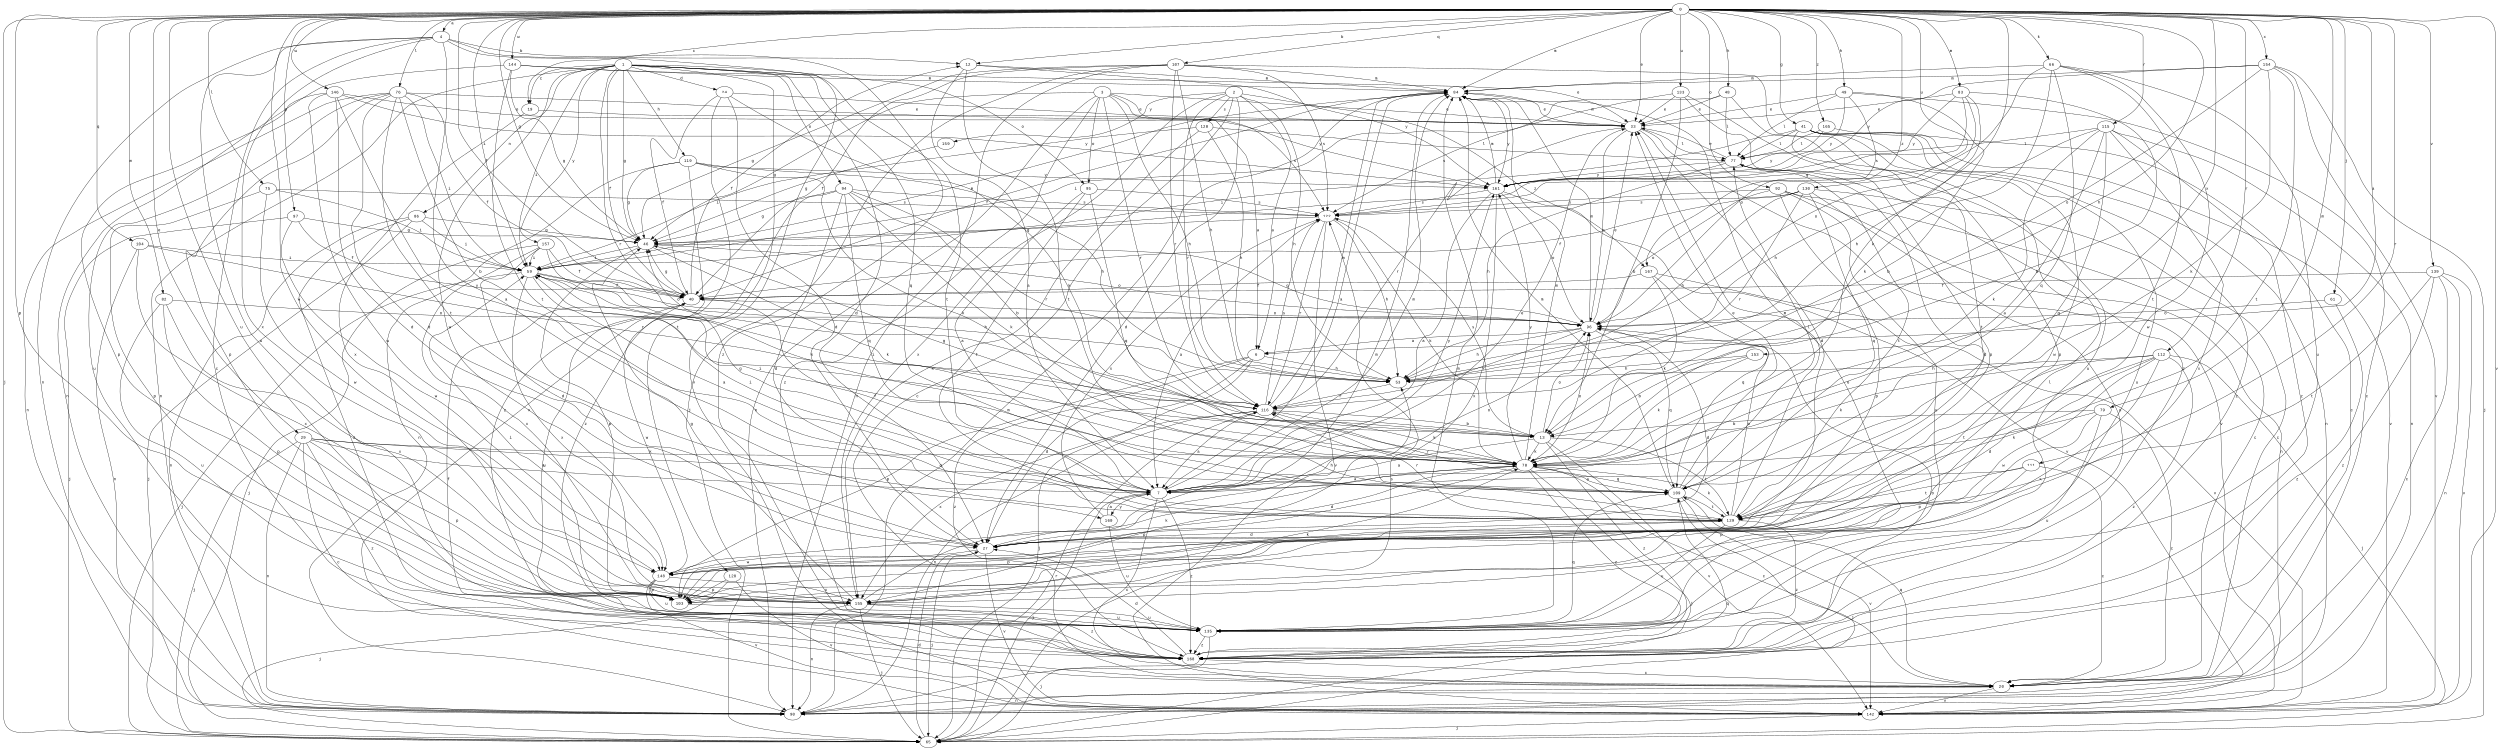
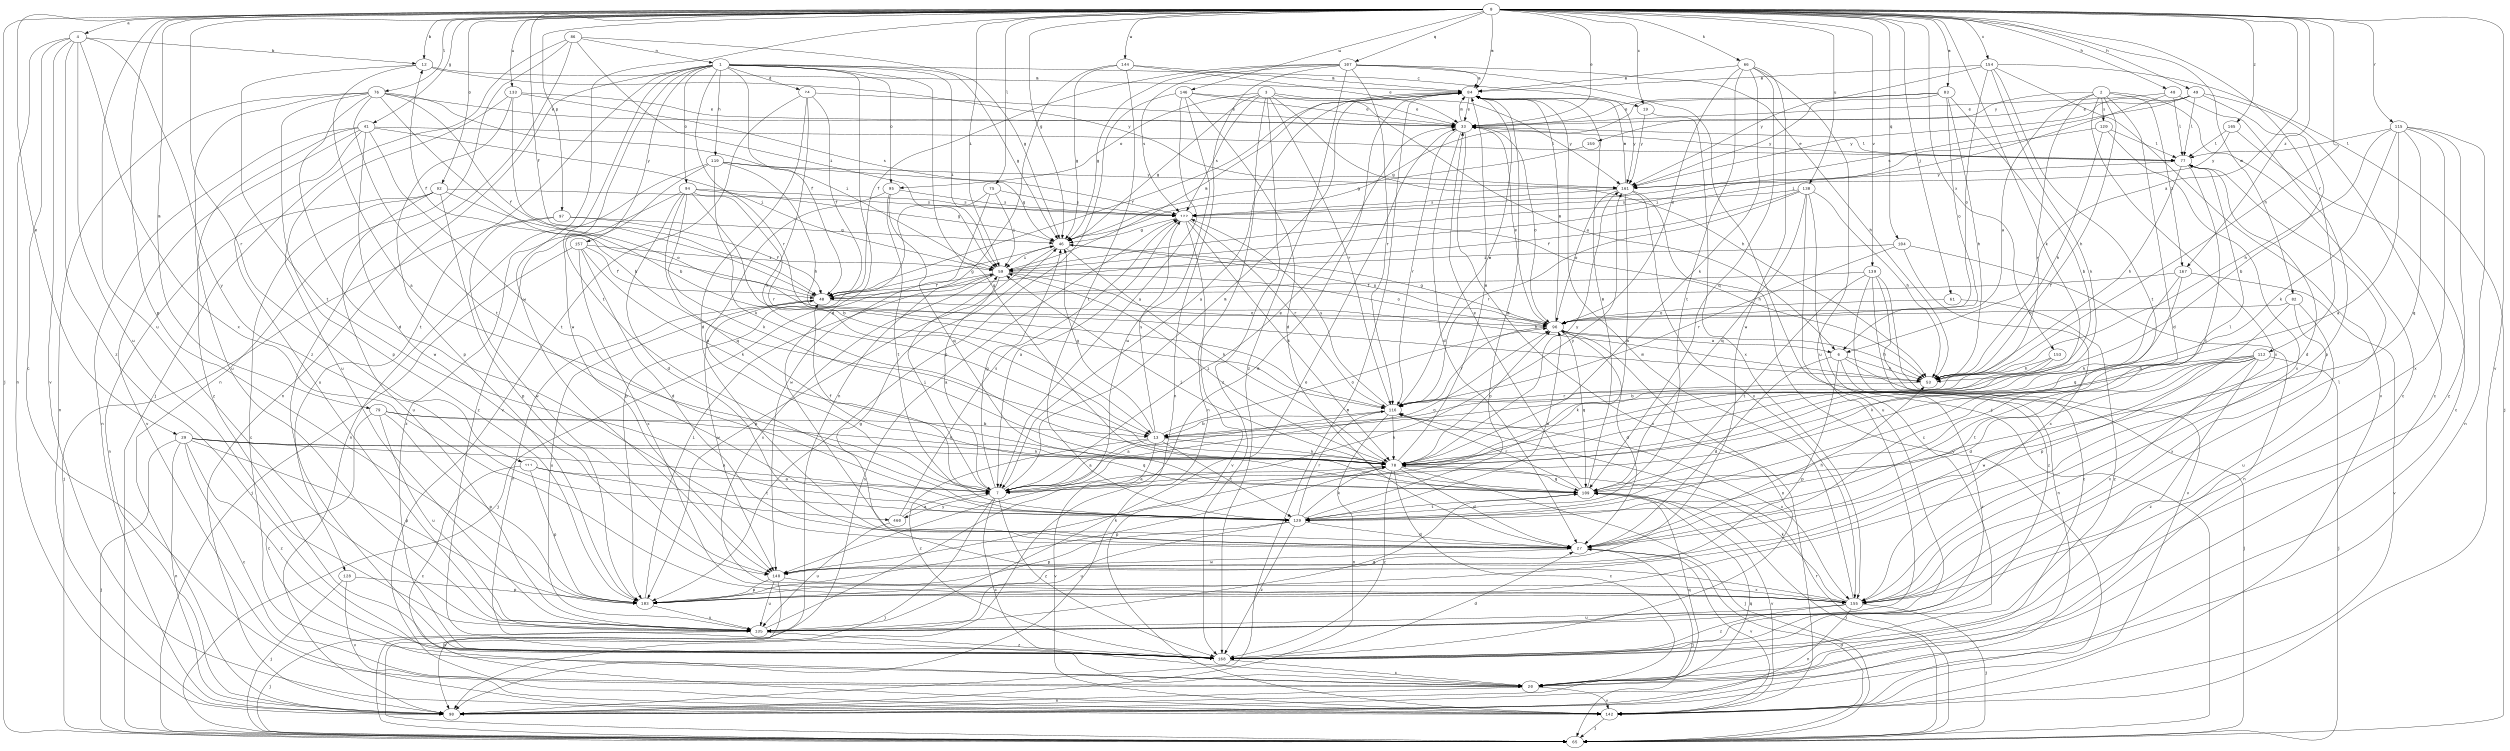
edge "1" -> "86": reversed
edge "13" -> "59": now "109" -> "59"
node "160": label "160" -> "460"
